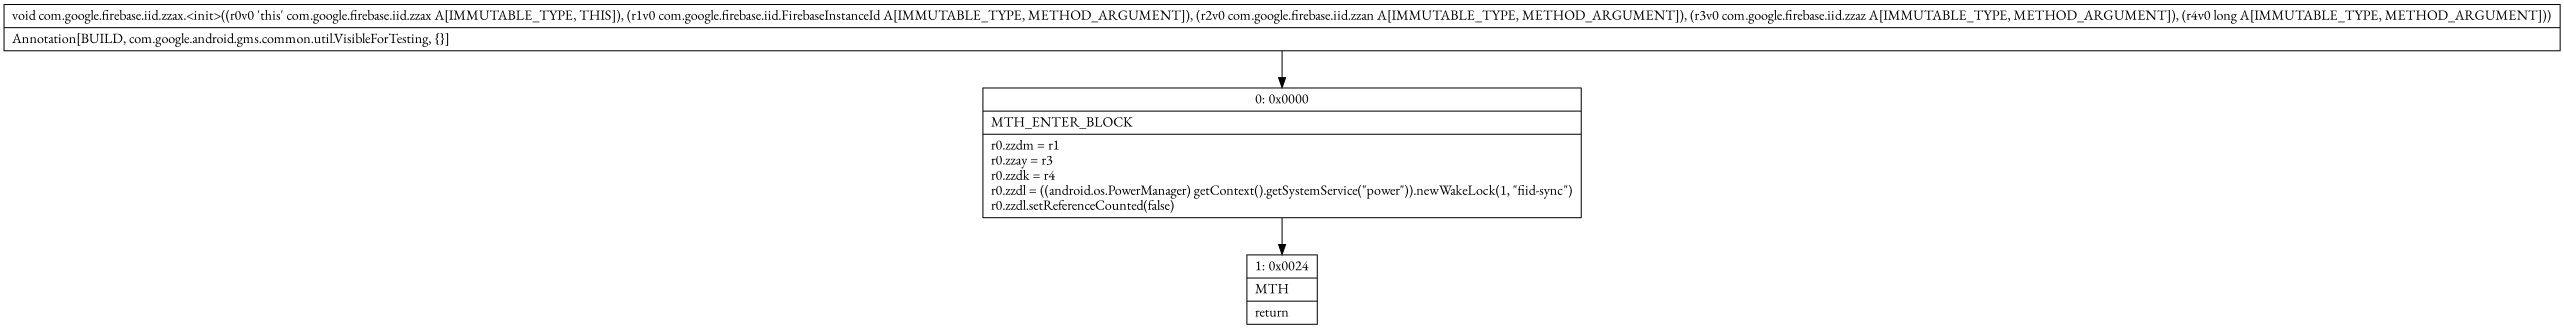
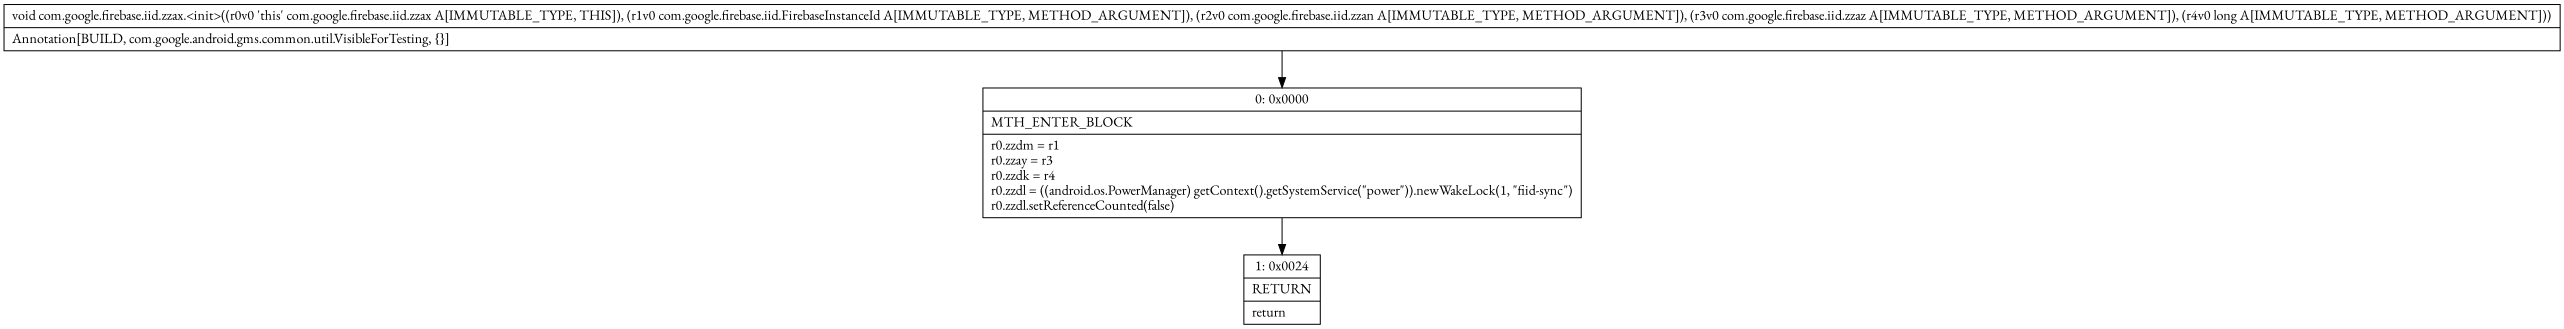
node "1: 0x0024": text "MTH" -> "RETURN"
